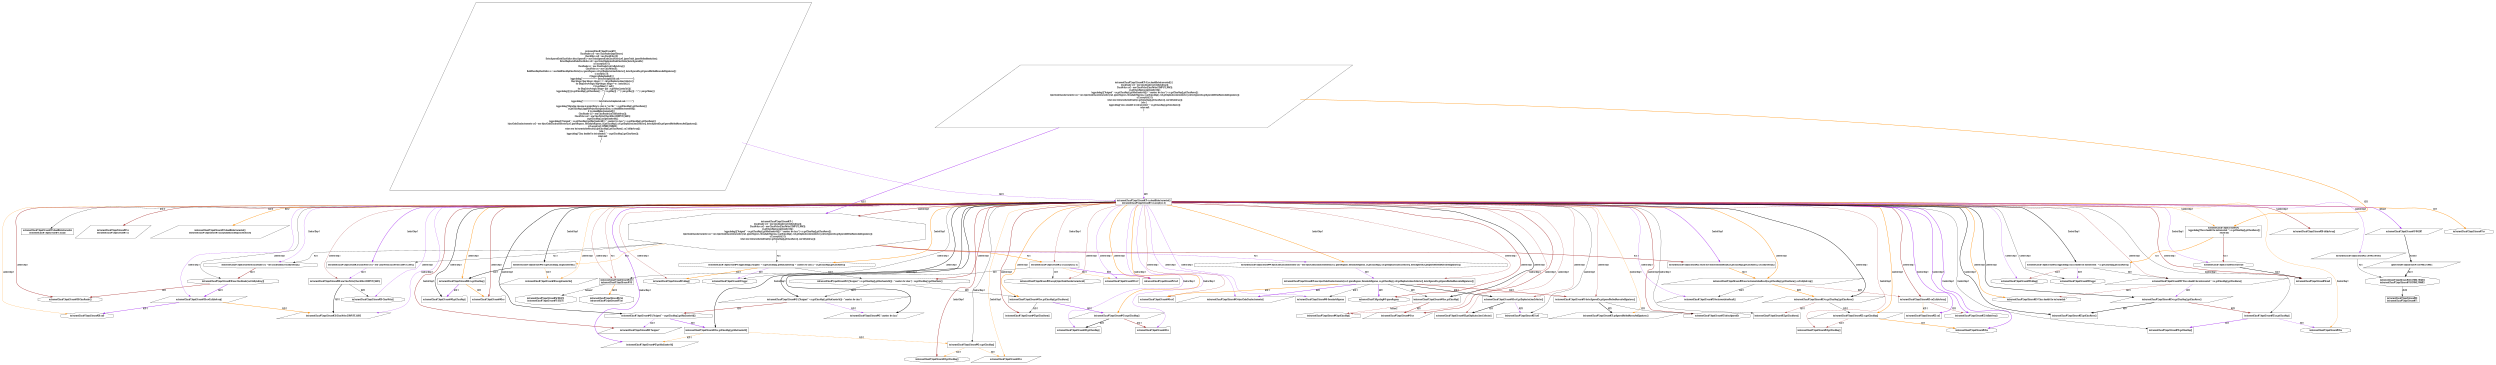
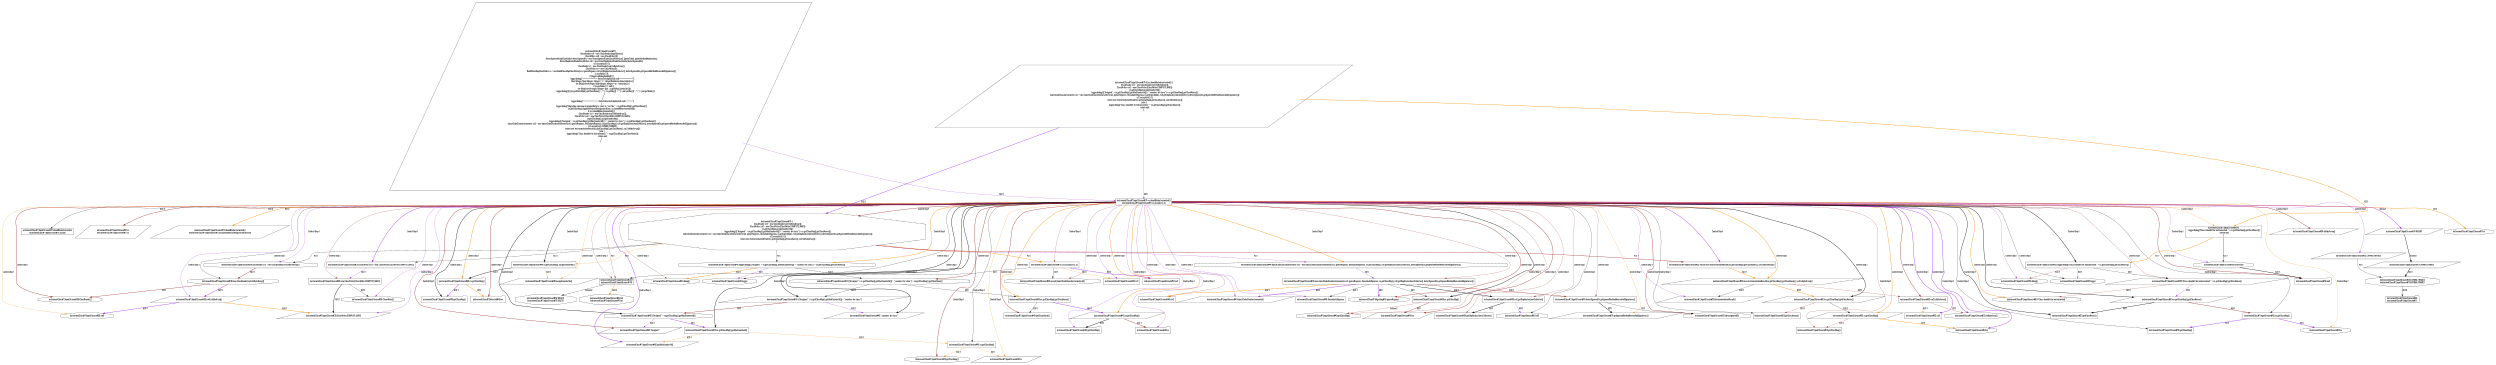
node "ignoreTrivial#?,InputStream#17:EXPAND_FRAMES": label "ignoreTrivial#?,InputStream#17:EXPAND_FRAMES" -> "instrumentClass#?,InputStream#17:EXPAND_FRAMES"
node "instrumentClass#?,InputStream#40:cv": label "instrumentClass#?,InputStream#40:cv" -> "instrumentClass#?,Detected#40:cv"
edge "instrumentClass#?,InputStream#55:cv.getClassMap()" -> "instrumentClass#?,InputStream#55:cv": style solid -> bold
